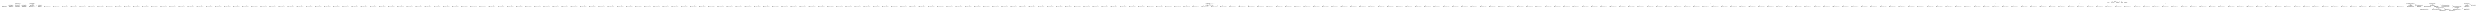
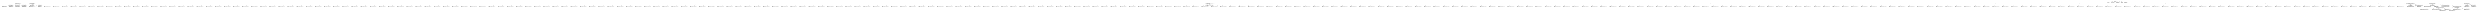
node "(FIELD_IDENTIFIER,password,password)": added
